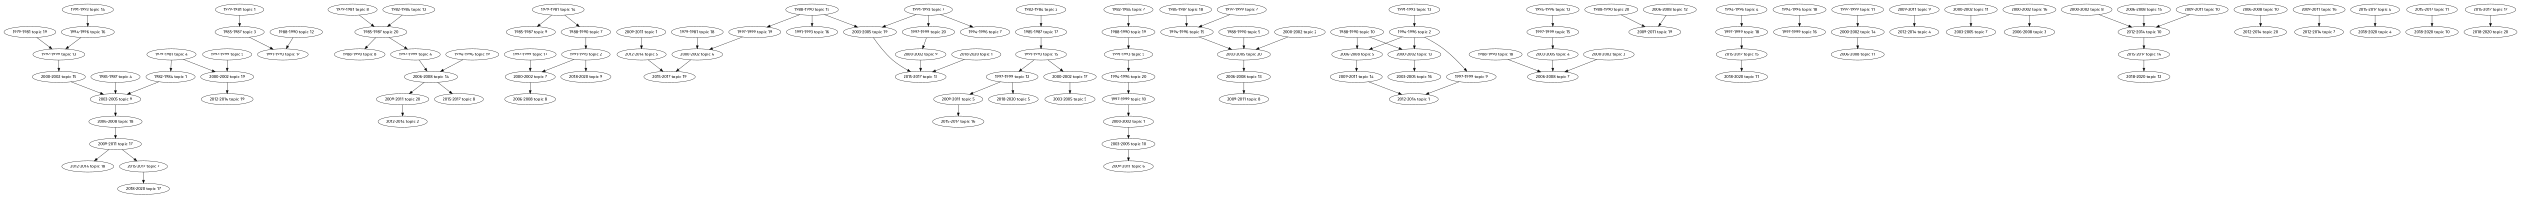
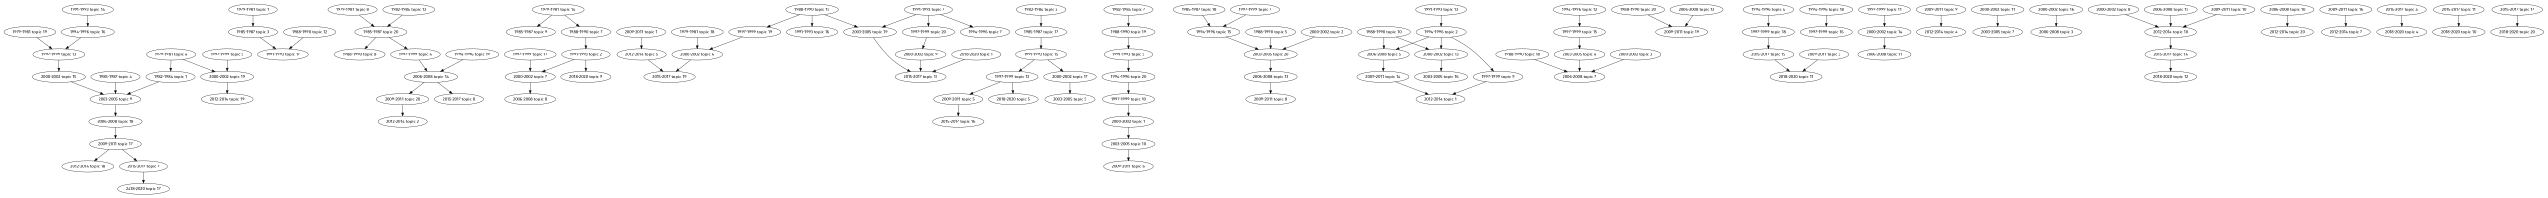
node "2009-2011 topic 3": added
node "2018-2020 topic 17": label "2018-2020 topic 17" -> "2418-2020 topic 17"
